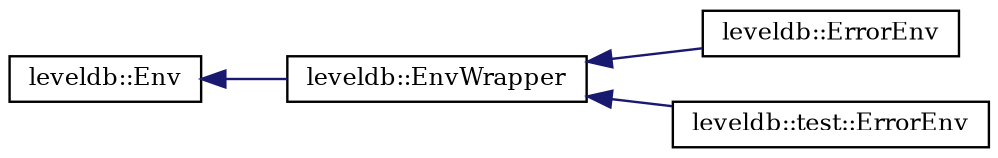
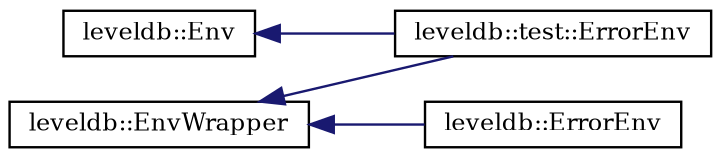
edge "leveldb::EnvWrapper" -> "leveldb::Env": now "leveldb::test::ErrorEnv" -> "leveldb::Env"
